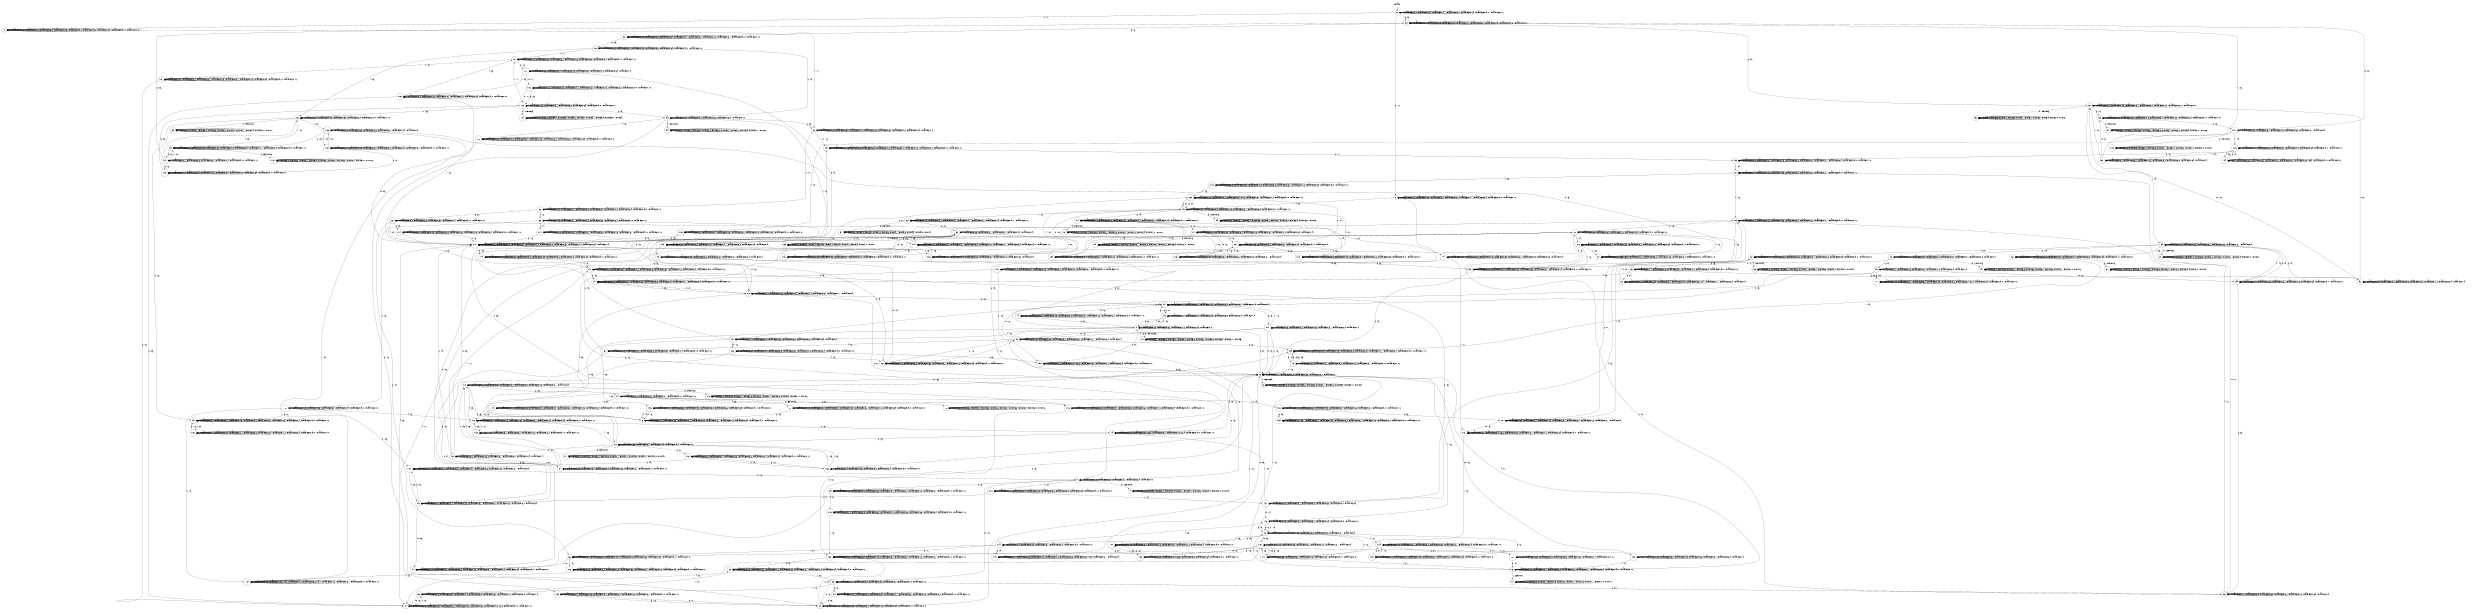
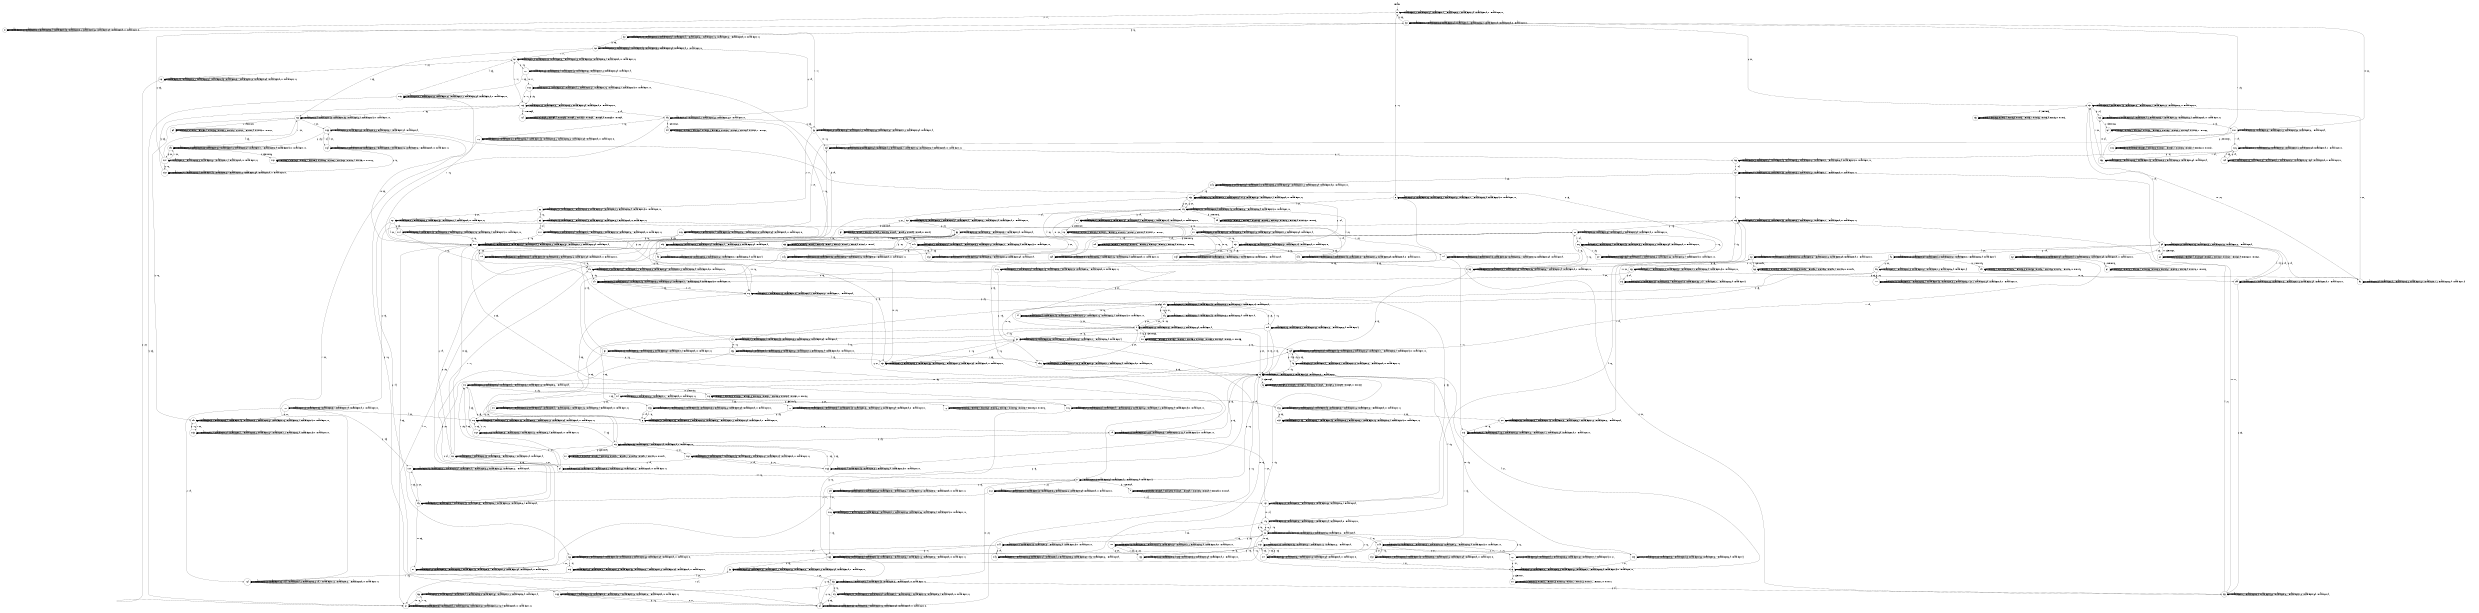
edge "s0" -> "s50": reversed
edge "s20" -> "s21": removed, label "6 / 17;"
edge "s119" -> "s7": now "s3" -> "s7"
